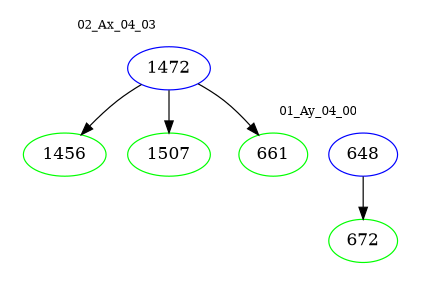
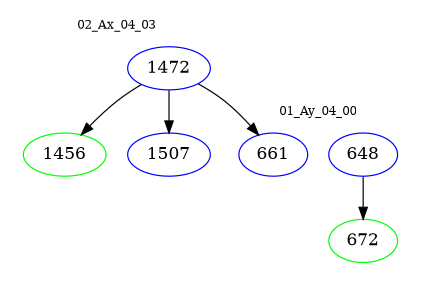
node "1507": color green -> blue
node "661": color green -> blue
